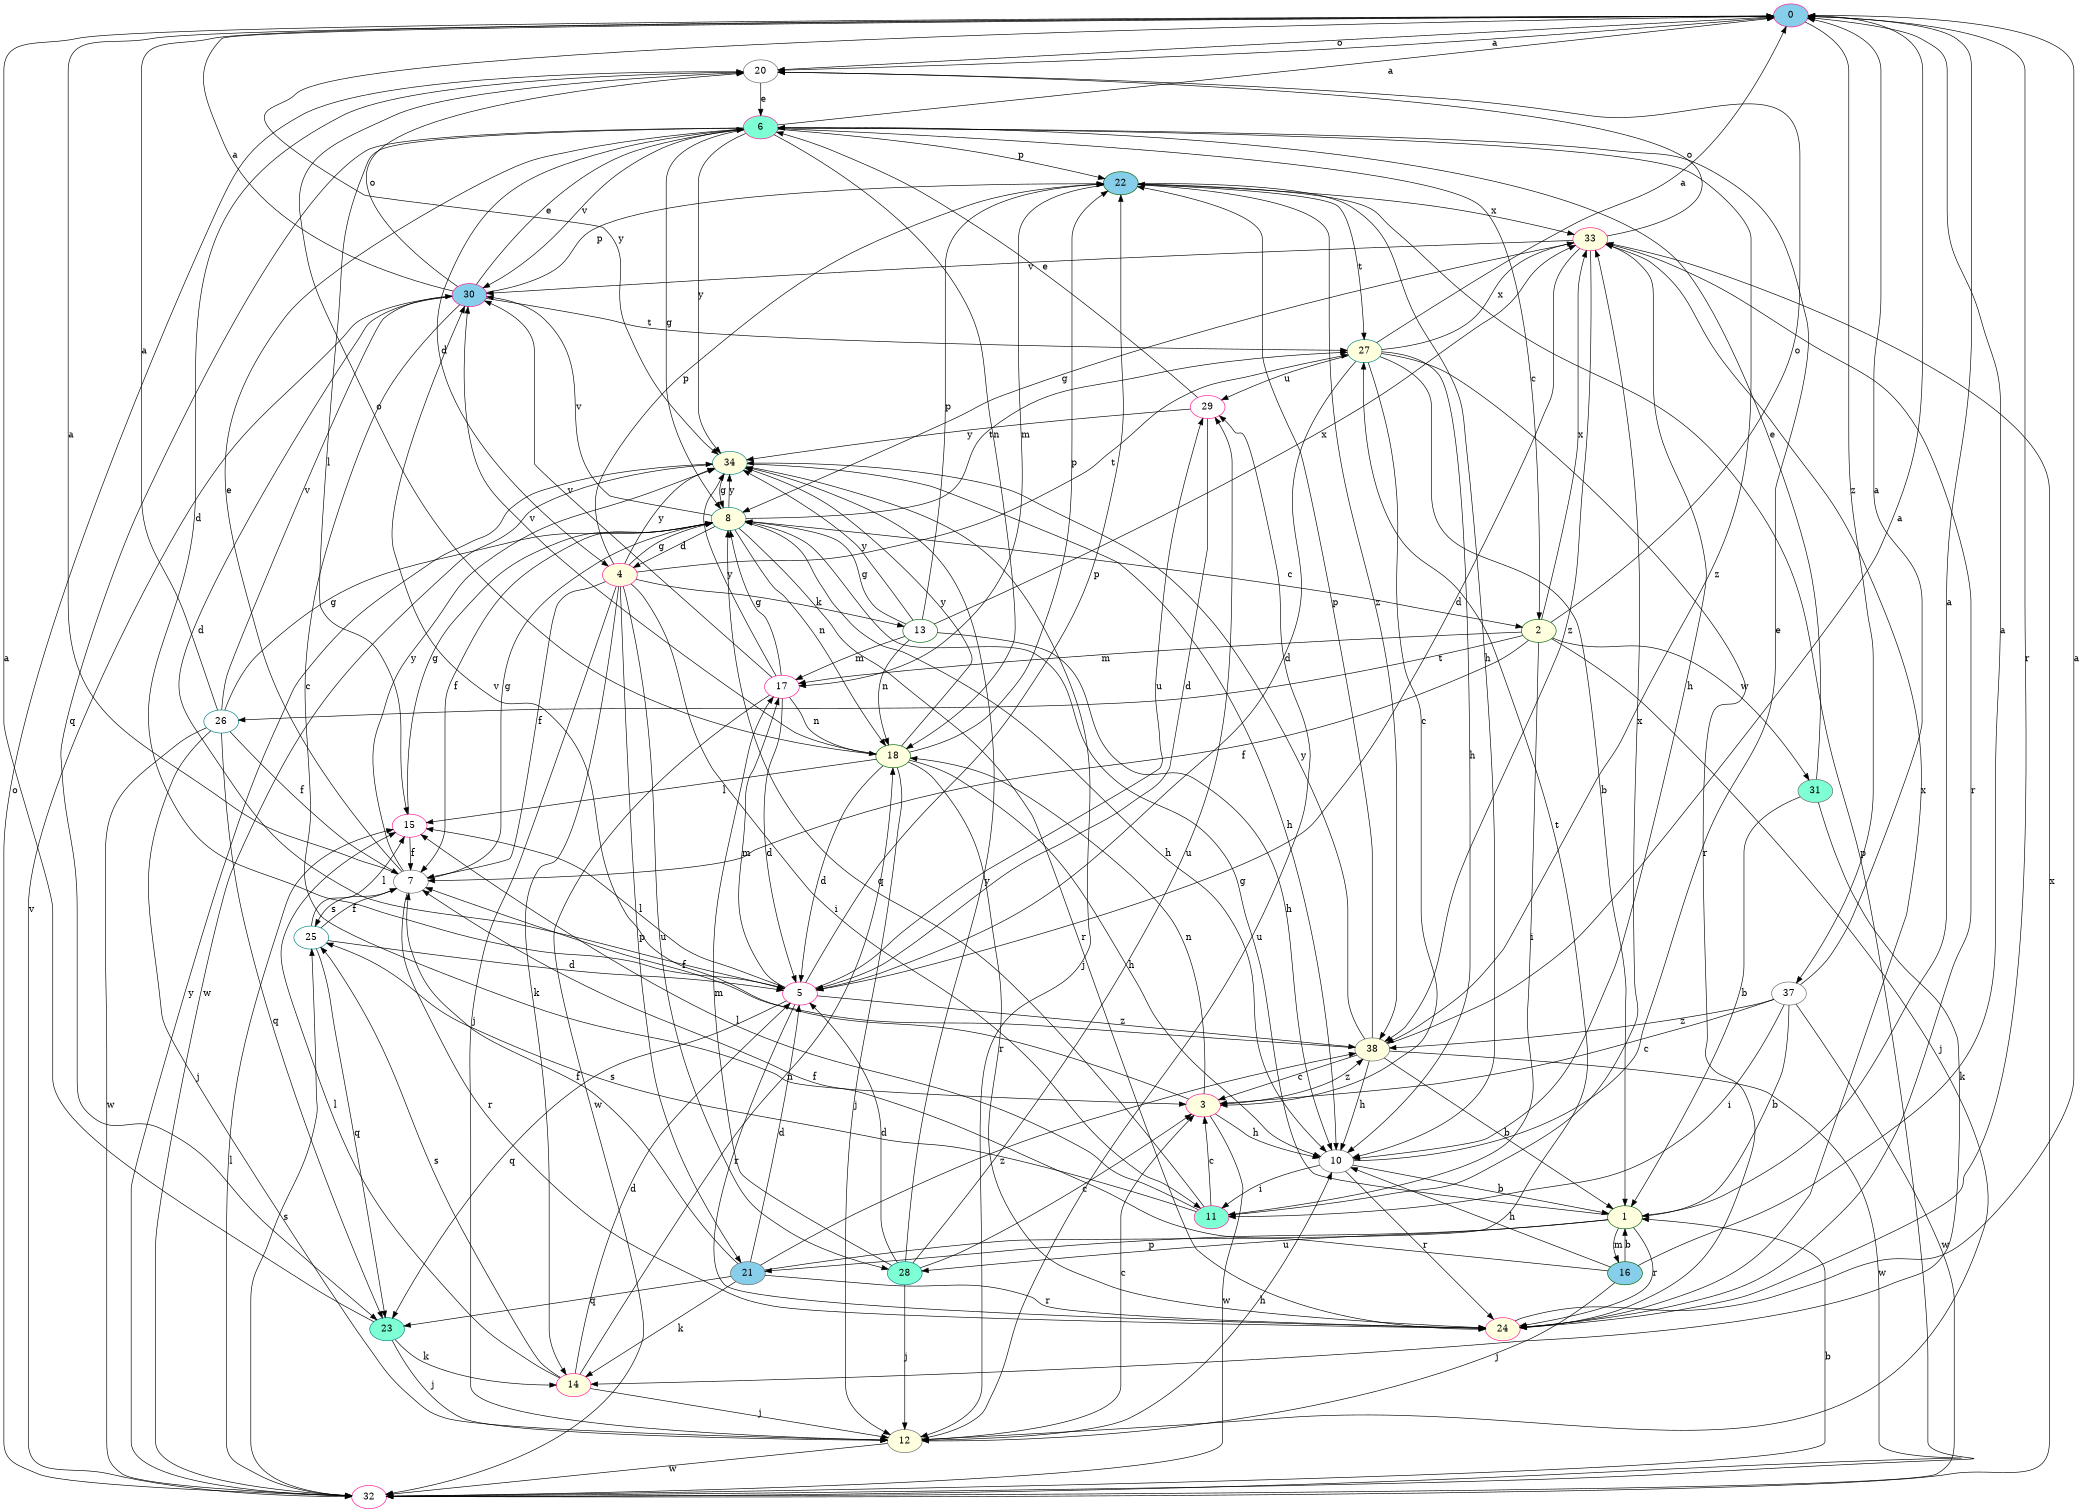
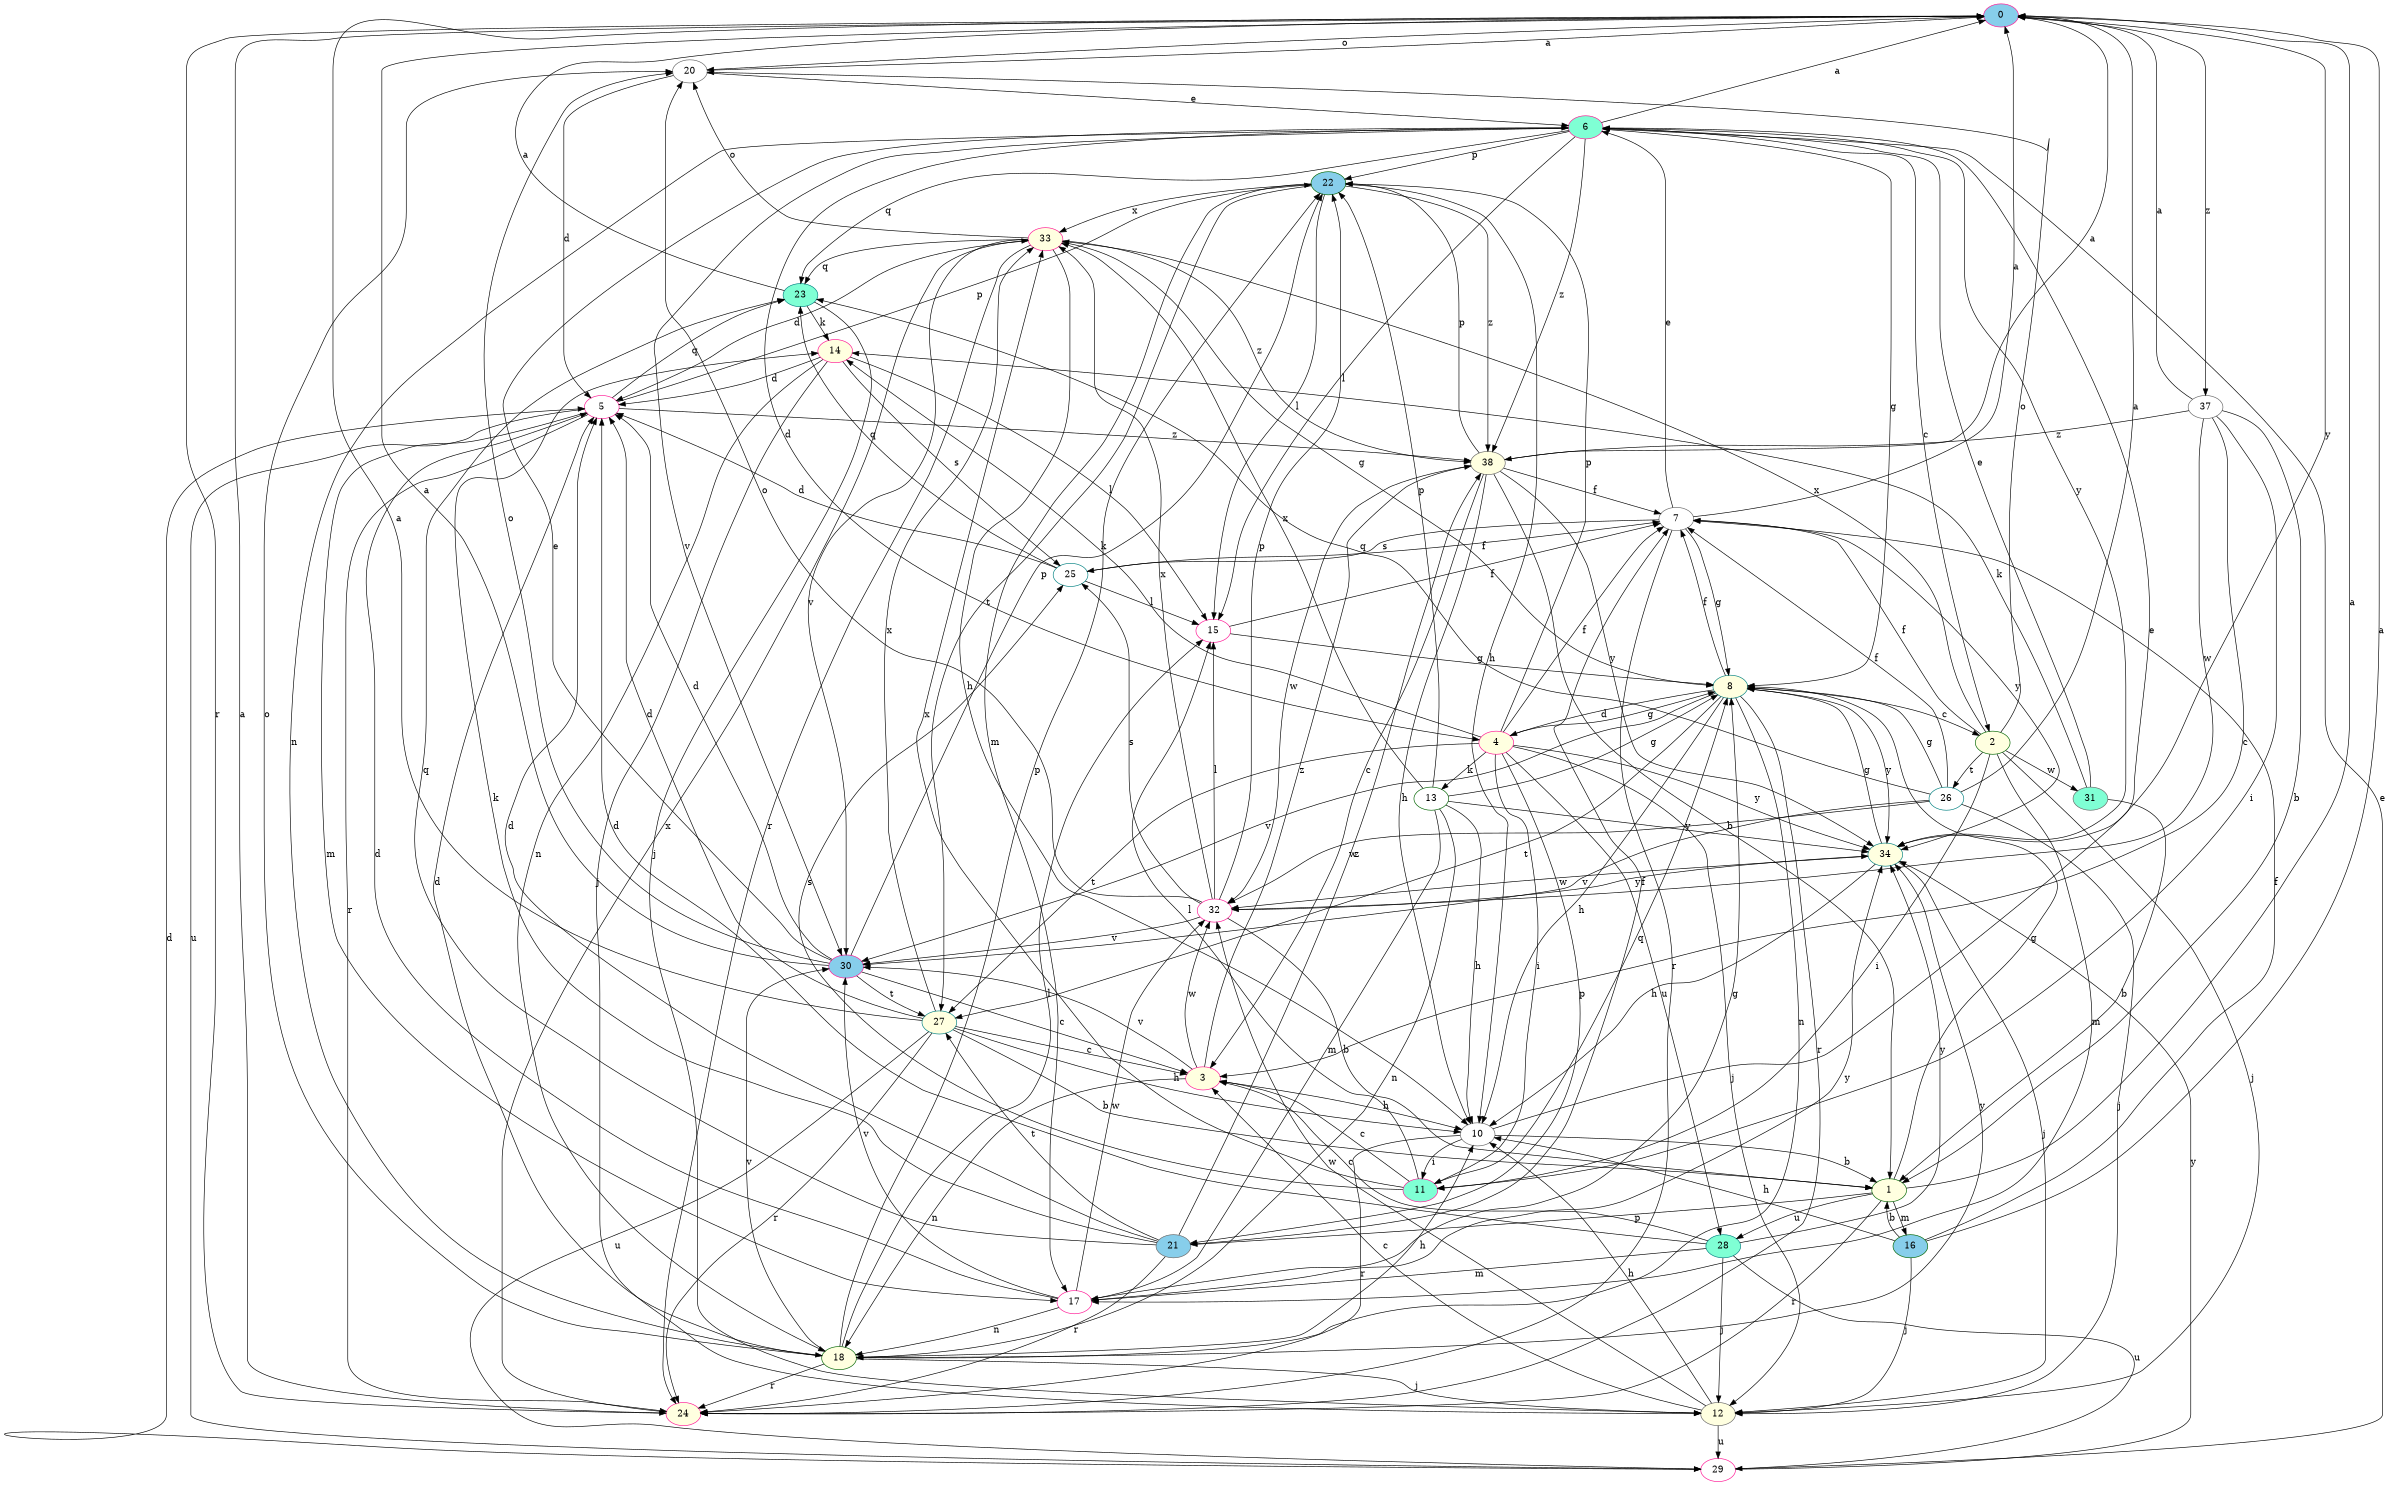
edge "33" -> "23": added, label "q"
edge "5" -> "15": now "22" -> "15"
edge "30" -> "32": reversed
